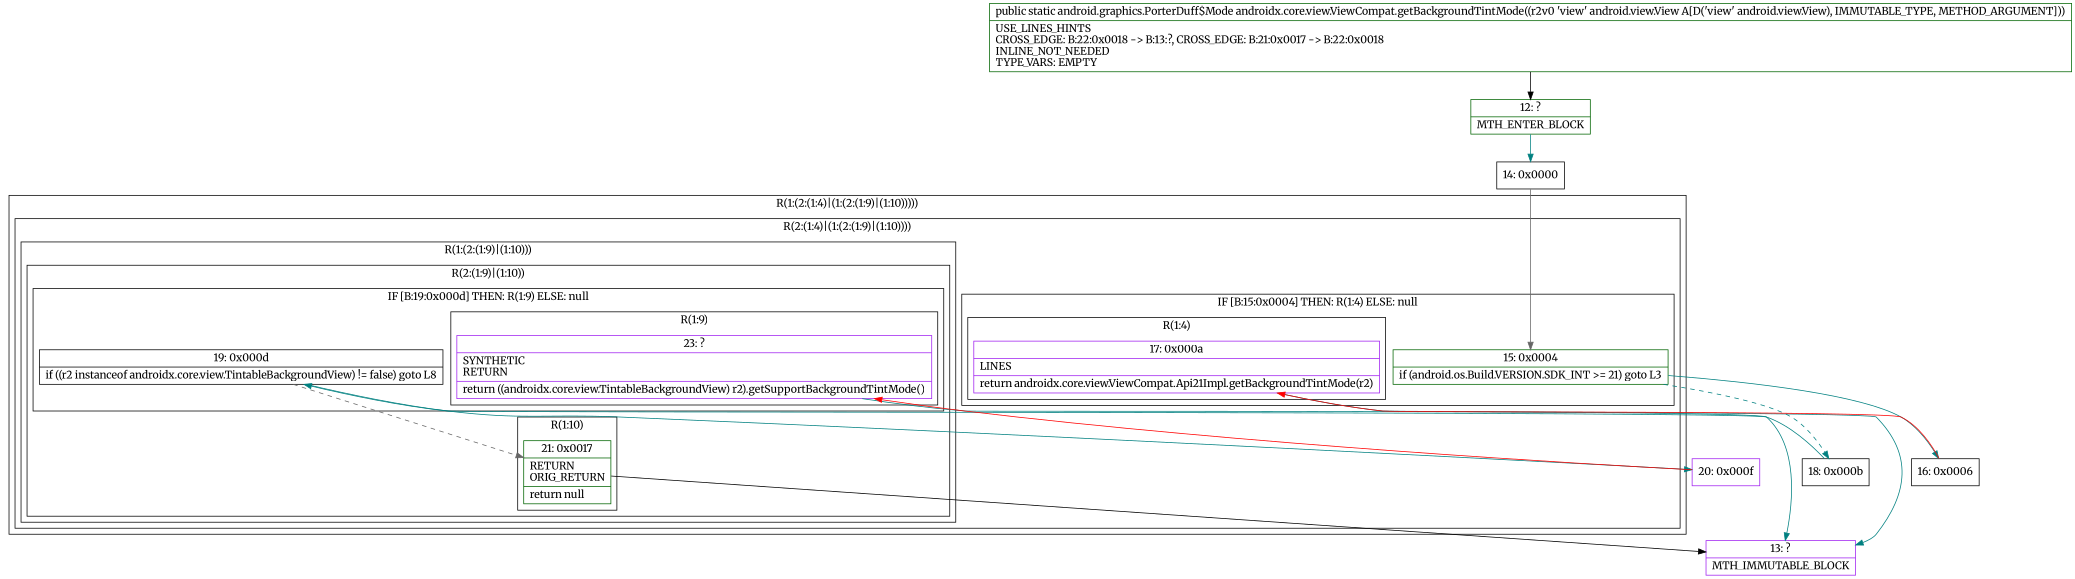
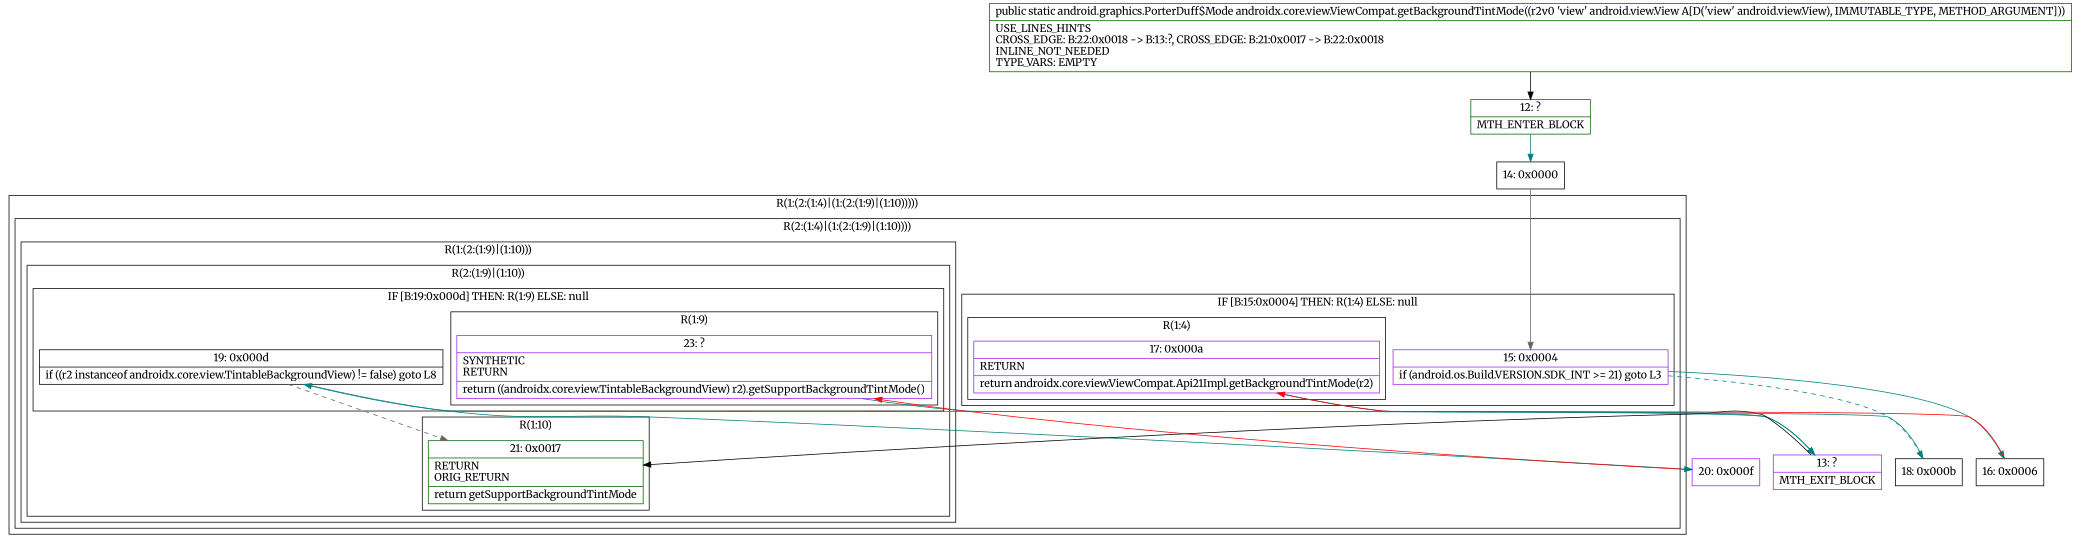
node "17: 0x000a": text "LINES" -> "RETURN"
node "15: 0x0004": color darkgreen -> purple
node "21: 0x0017": text "return null" -> "return getSupportBackgroundTintMode"
edge "21: 0x0017" -> "13: ?": reversed
node "13: ?": text "MTH_IMMUTABLE_BLOCK" -> "MTH_EXIT_BLOCK"
